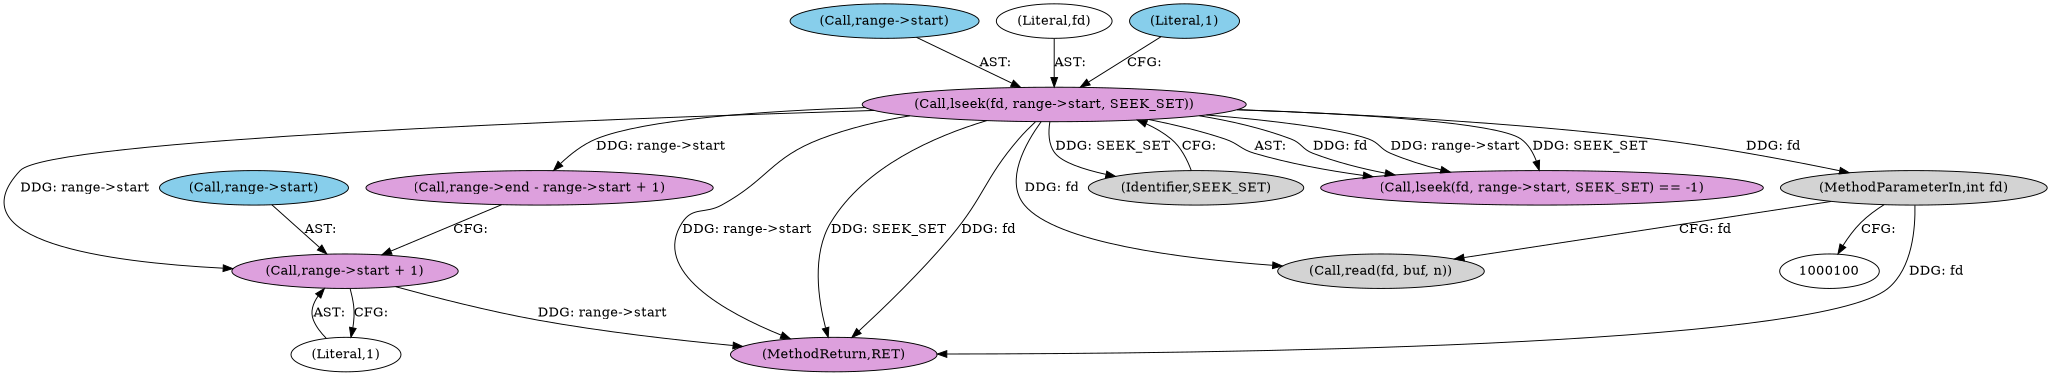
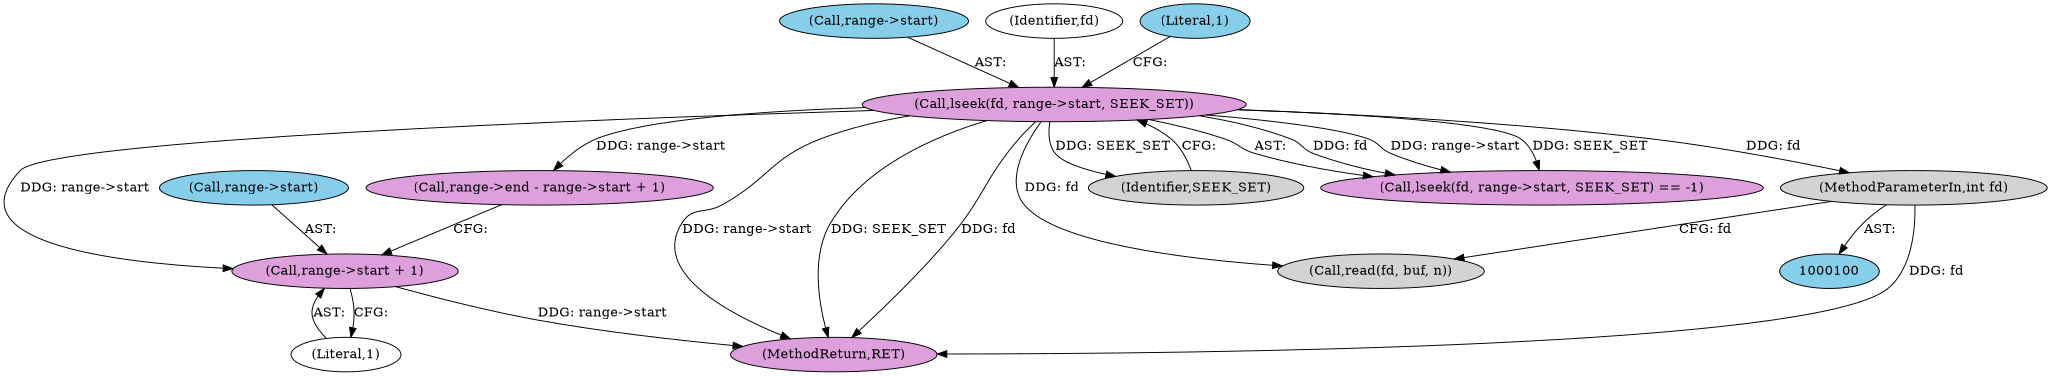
node "(Literal,fd)": label "(Literal,fd)" -> "(Identifier,fd)"
edge "(MethodParameterIn,int fd)" -> "1000100": label "CFG: " -> "AST: "
node "1000100": fillcolor white -> skyblue
